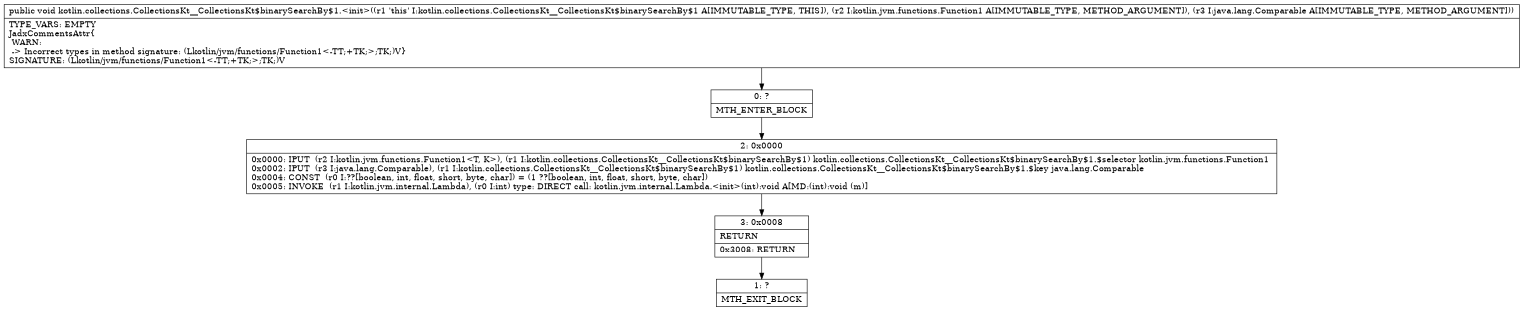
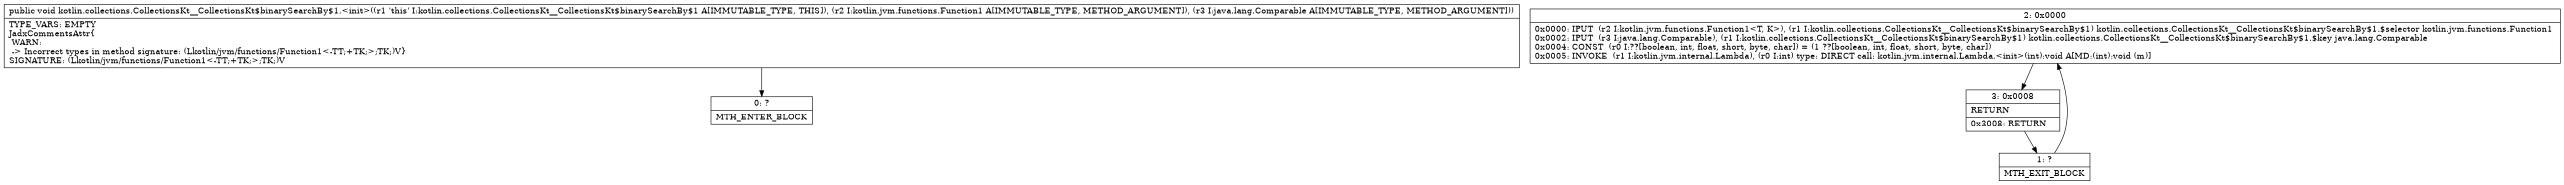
edge "0: ?" -> "2: 0x0000": now "1: ?" -> "2: 0x0000"
